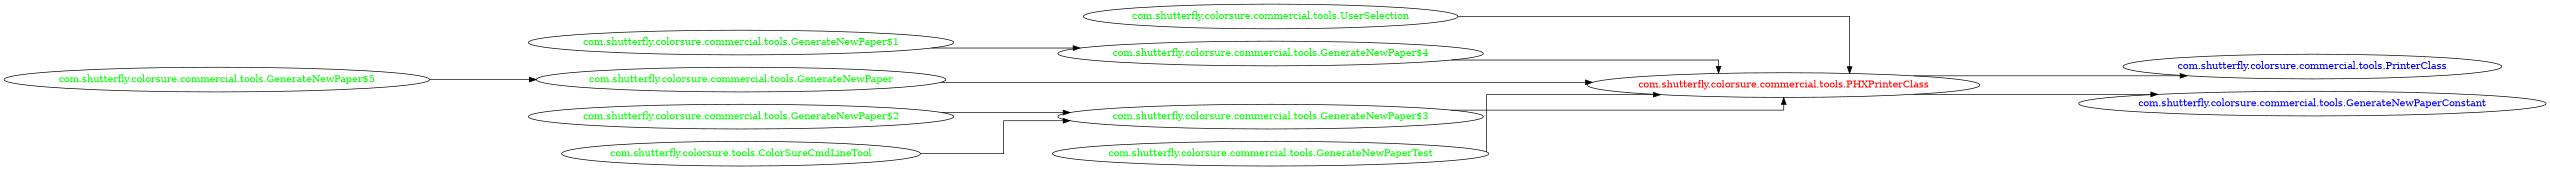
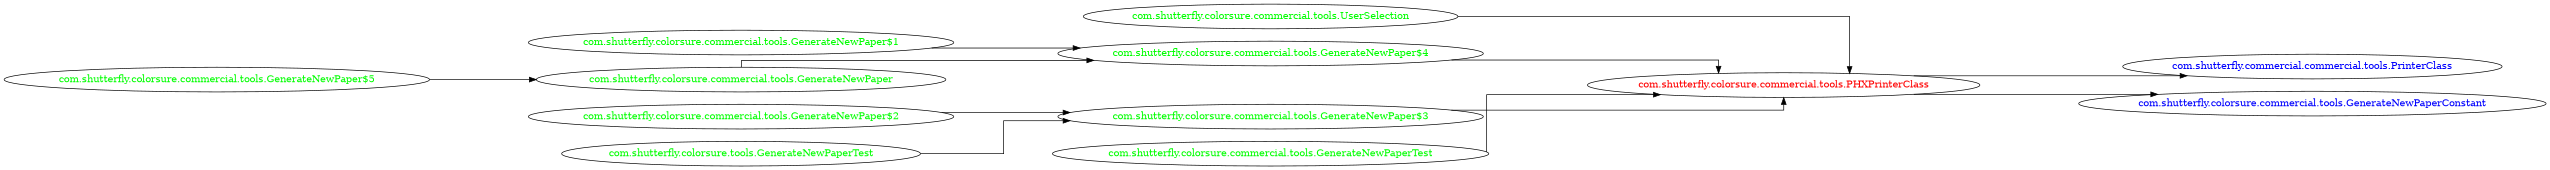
node "com.shutterfly.colorsure.commercial.tools.PrinterClass": label "com.shutterfly.colorsure.commercial.tools.PrinterClass" -> "com.shutterfly.commercial.commercial.tools.PrinterClass"
edge "com.shutterfly.colorsure.commercial.tools.GenerateNewPaper" -> "com.shutterfly.colorsure.commercial.tools.PHXPrinterClass": now "com.shutterfly.colorsure.commercial.tools.GenerateNewPaper" -> "com.shutterfly.colorsure.commercial.tools.GenerateNewPaper$4"
node "com.shutterfly.colorsure.tools.ColorSureCmdLineTool": label "com.shutterfly.colorsure.tools.ColorSureCmdLineTool" -> "com.shutterfly.colorsure.tools.GenerateNewPaperTest"
